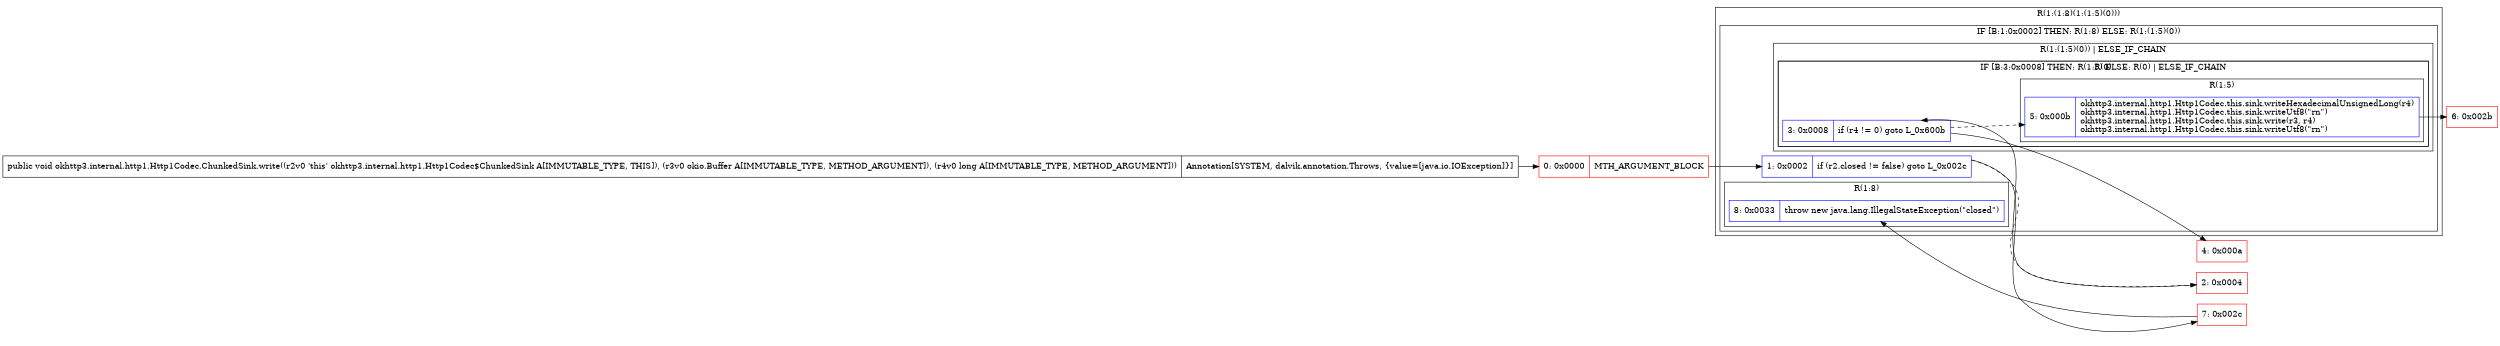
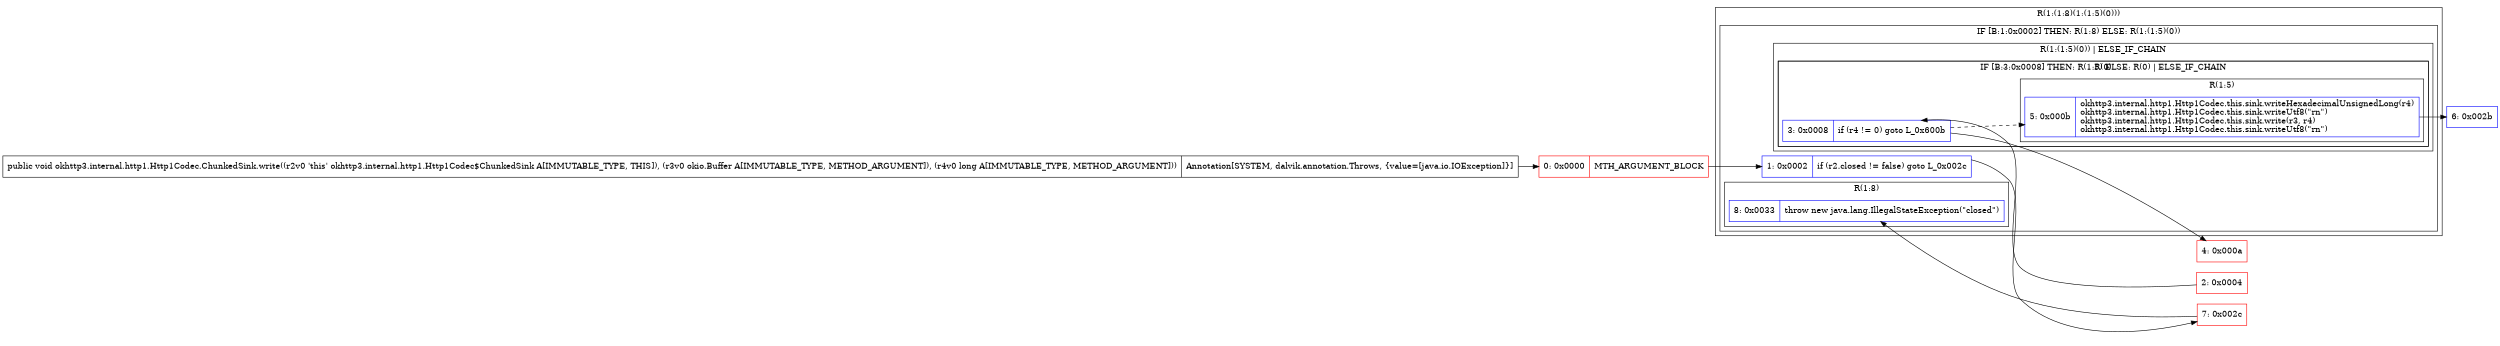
node "6: 0x002b": color red -> blue
edge "1: 0x0002" -> "2: 0x0004": removed
